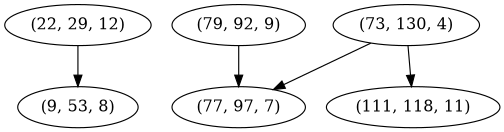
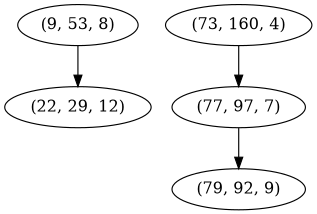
node "(73, 130, 4)": label "(73, 130, 4)" -> "(73, 160, 4)"
edge "(22, 29, 12)" -> "(9, 53, 8)": reversed
edge "(79, 92, 9)" -> "(77, 97, 7)": reversed
node "(111, 118, 11)": removed
